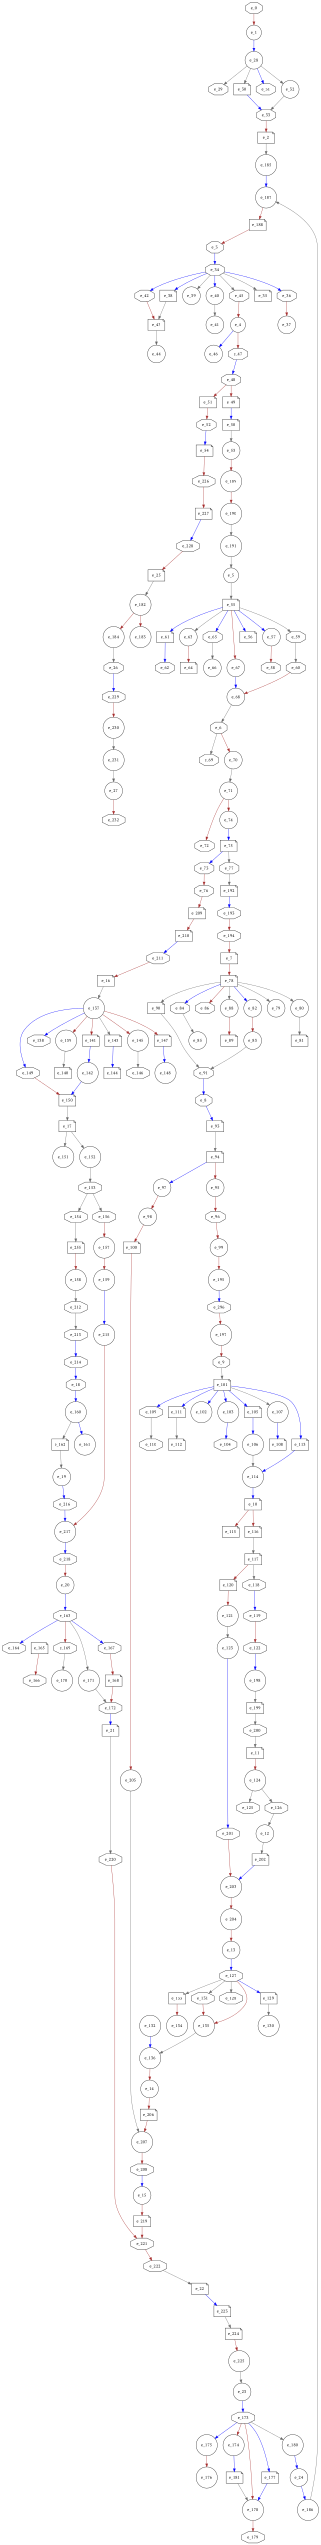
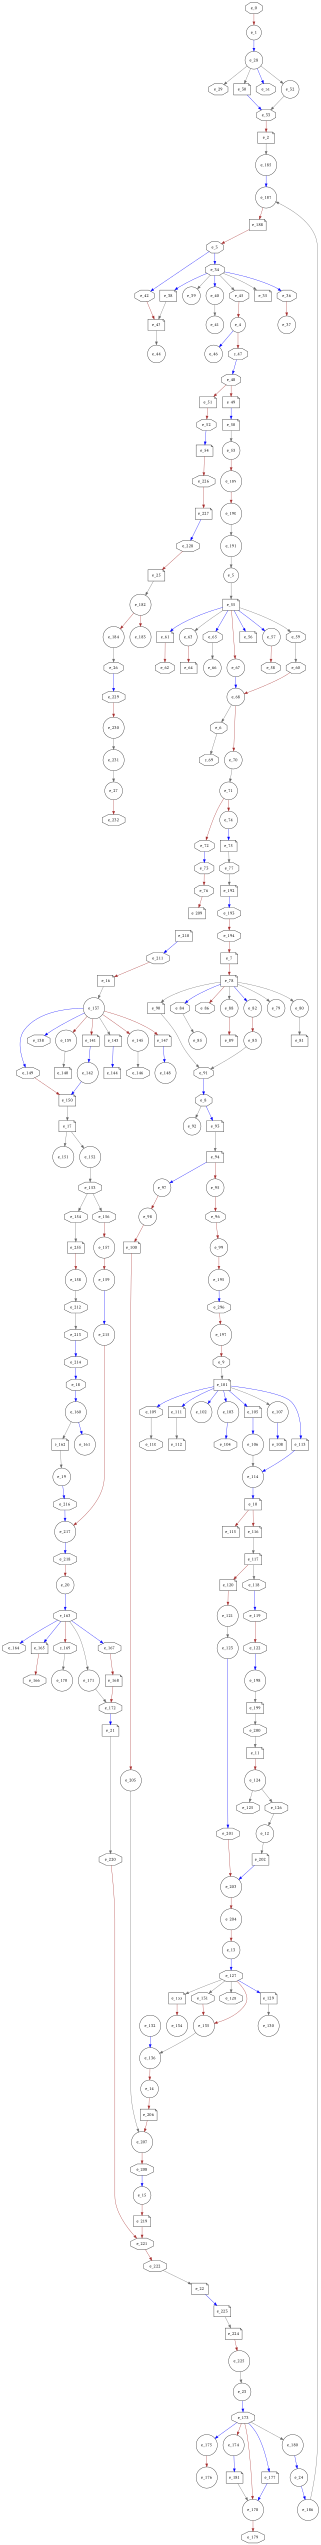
edge "e_34" -> "e_42": now "e_3" -> "e_42"
edge "e_61" -> "e_62": color blue -> brown
edge "e_6" -> "e_70": now "e_68" -> "e_70"
edge "e_75" -> "e_73": now "e_72" -> "e_73"
edge "e_209" -> "e_210": removed
node "e_92": added
edge "e_163" -> "e_165": added
